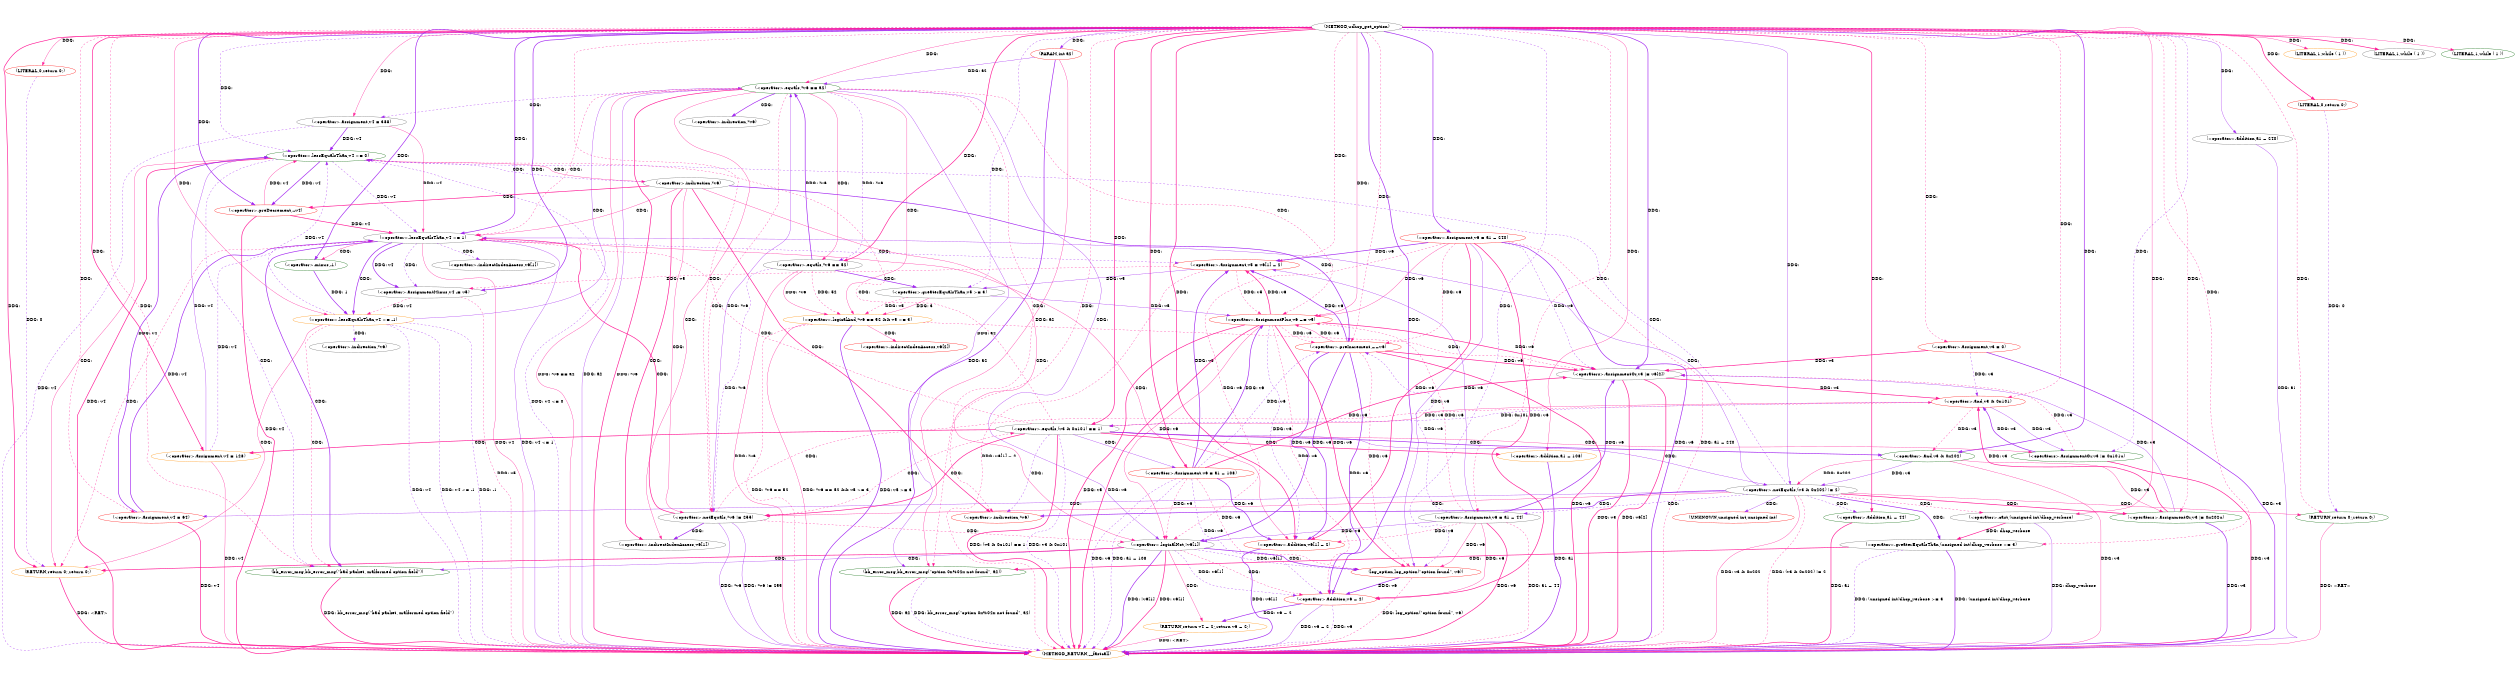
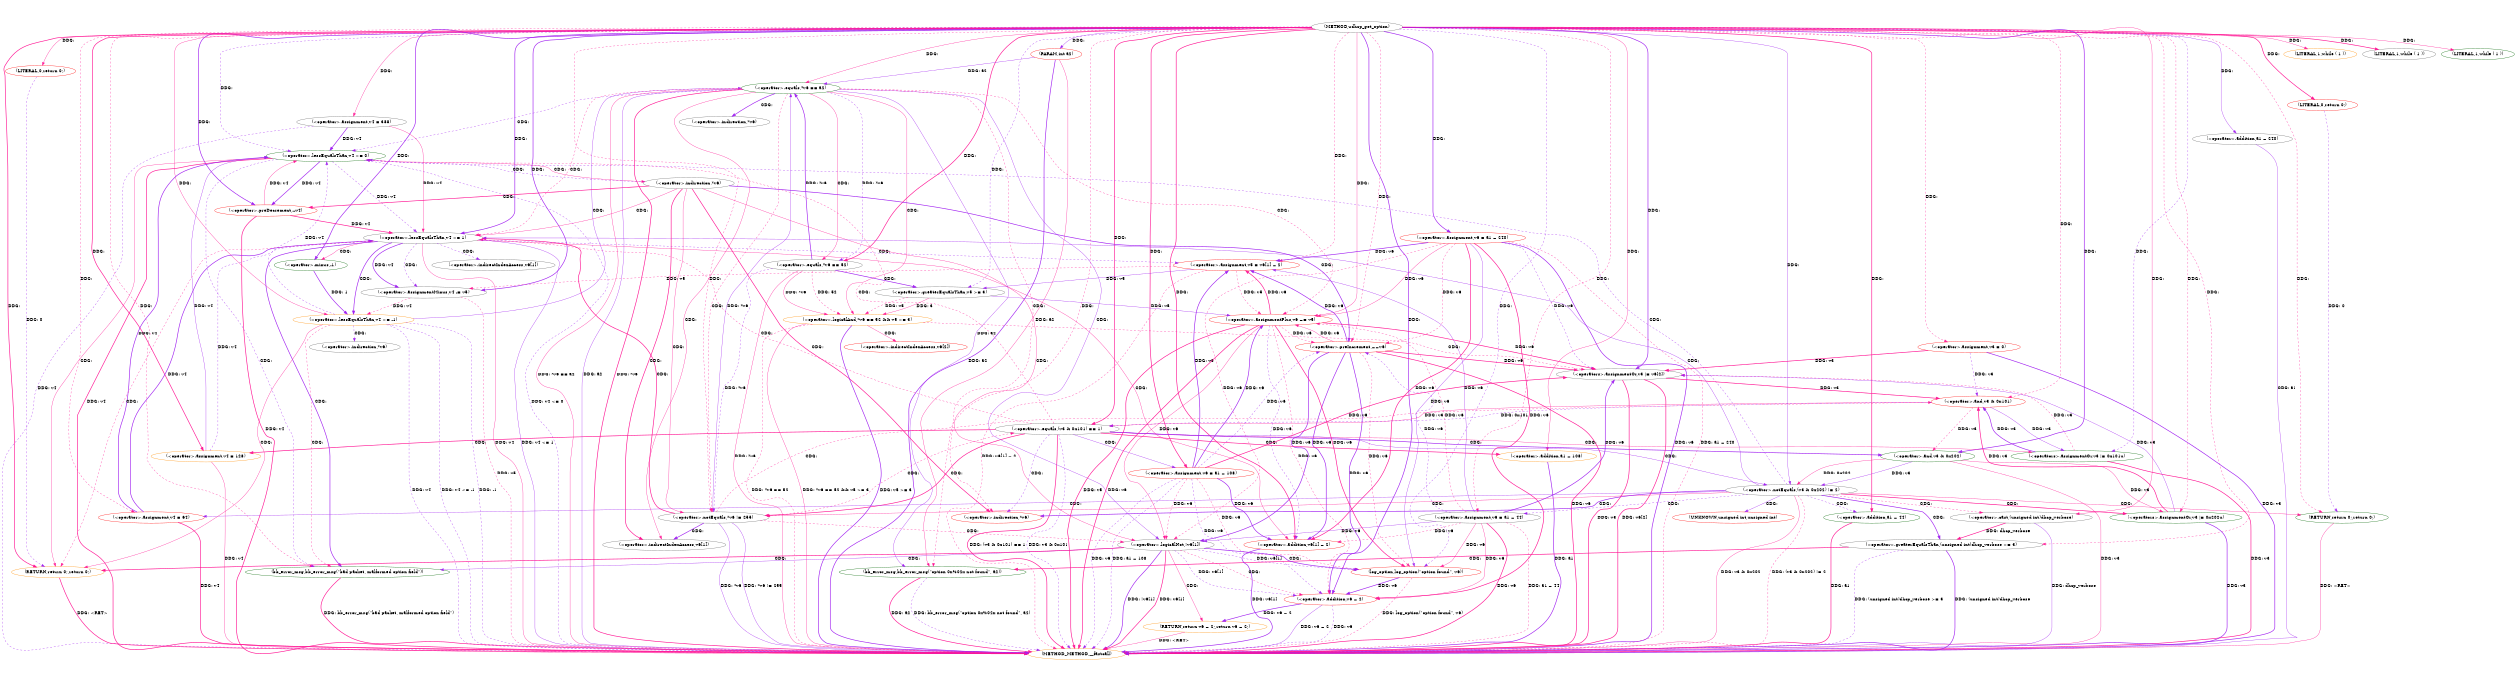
edge "(<operator>.equals,*v6 == a2)" -> "(<operator>.assignment,v4 = 388)": now "(<operator>.equals,*v6 == a2)" -> "(<operator>.lessEqualsThan,v4 <= 0)"
node "(RETURN,return v4 + 2;,return v6 + 2;)": label "(RETURN,return v4 + 2;,return v6 + 2;)" -> "(RETURN,return v6 + 2;,return v6 + 2;)"
node "(METHOD_RETURN,__fastcall)": label "(METHOD_RETURN,__fastcall)" -> "(METHOD_METHOD,__fastcall)"
